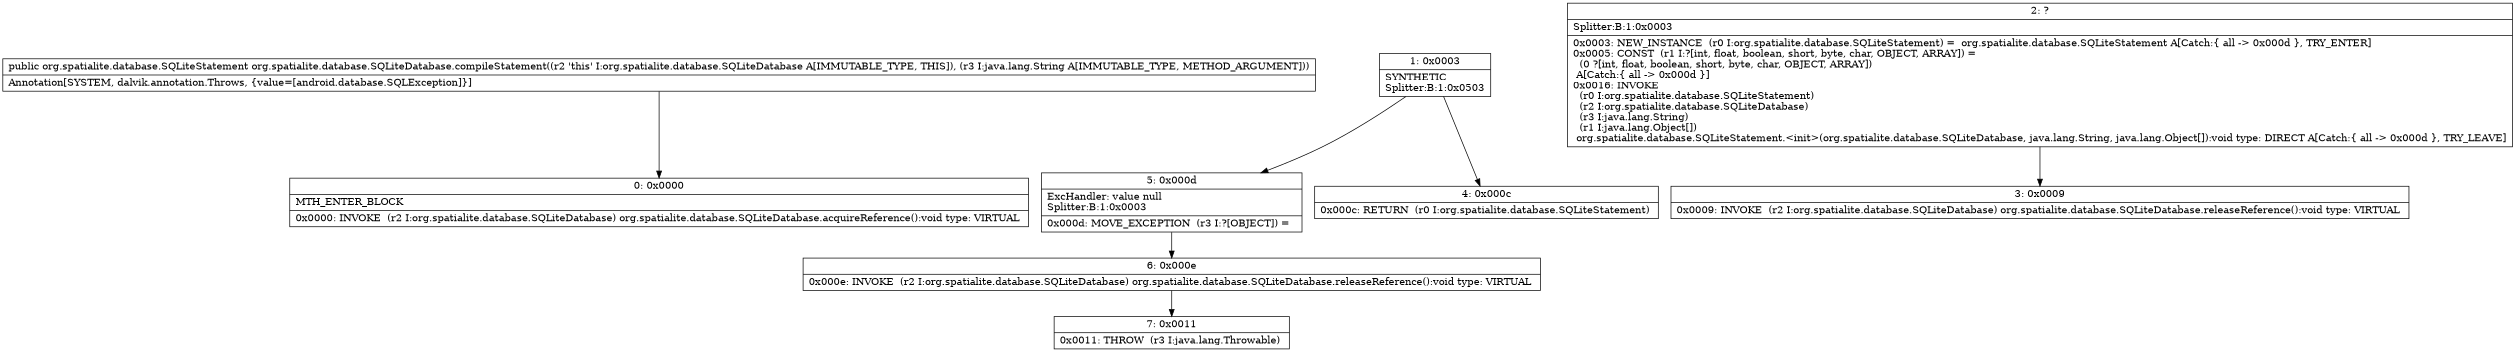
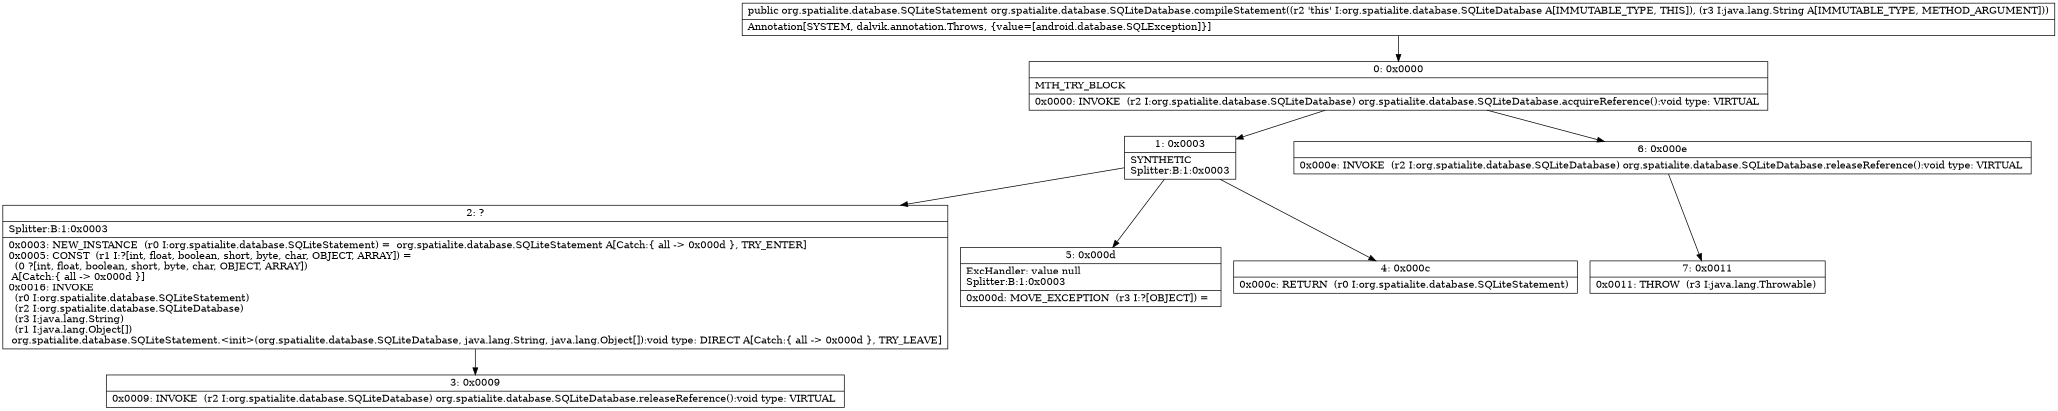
node "1: 0x0003": text "Splitter:B:1:0x0503" -> "Splitter:B:1:0x0003"
edge "0: 0x0000" -> "1: 0x0003": added
edge "1: 0x0003" -> "2: ?": added
node "0: 0x0000": text "MTH_ENTER_BLOCK" -> "MTH_TRY_BLOCK"
edge "5: 0x000d" -> "6: 0x000e": now "0: 0x0000" -> "6: 0x000e"
